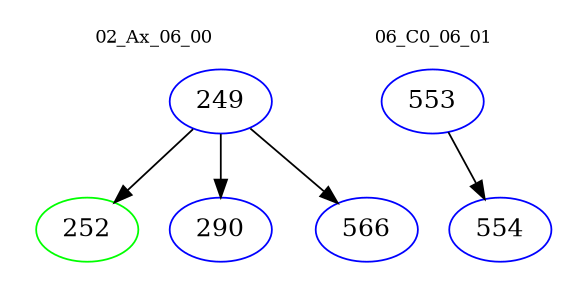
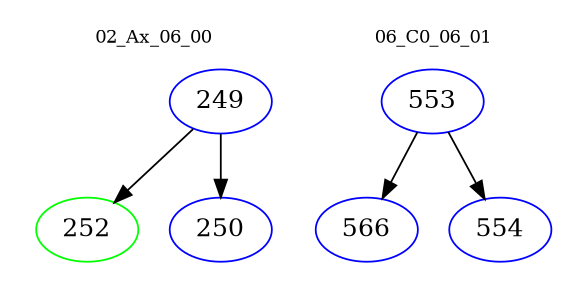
edge "249" -> "566": now "553" -> "566"
node "290": label "290" -> "250"
